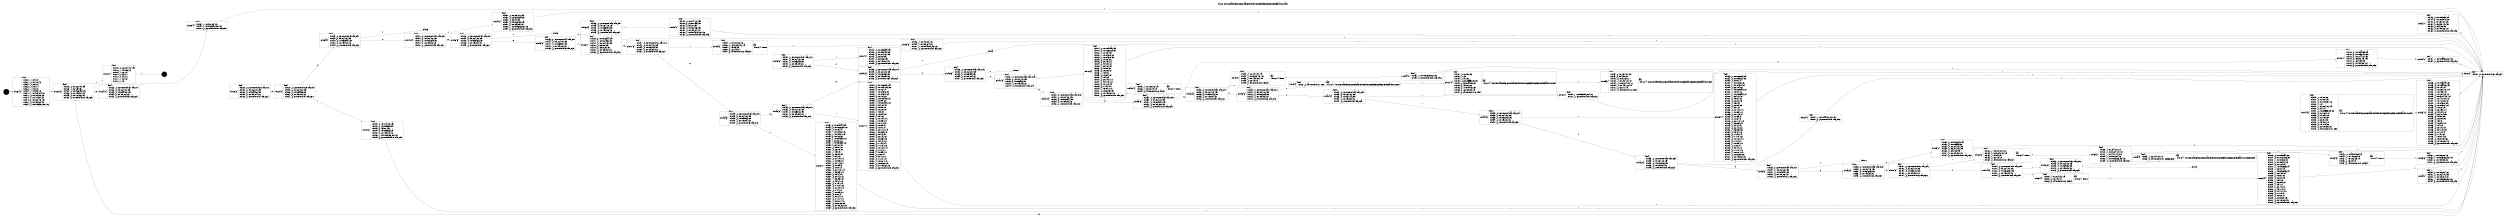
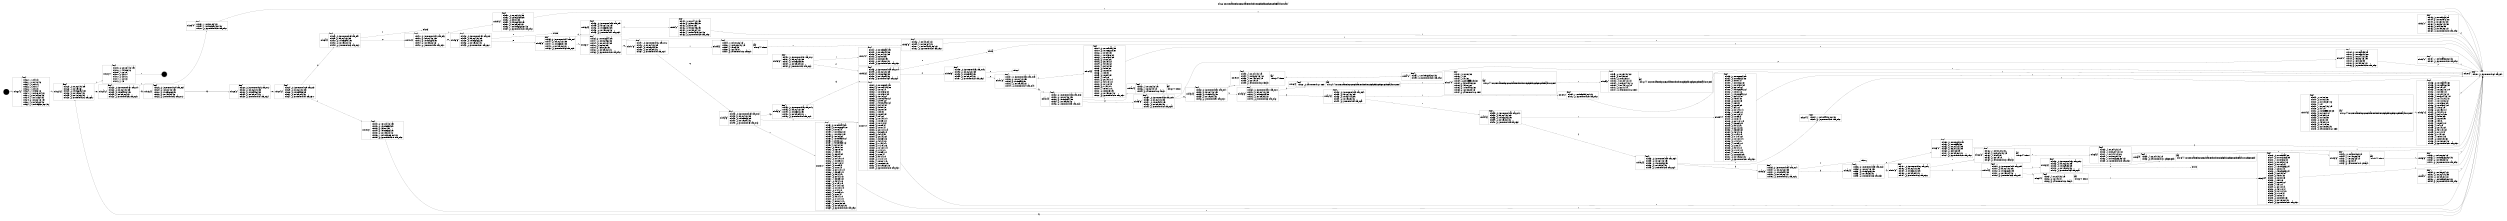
edge "0x401c0d [27]" -> "0x401dc4 [12]": now "0x401c0d [27]" -> "0x4021e0 [5]"
node "0x4018b8 [22]": added
edge "0x4019a3 [25]" -> "0x401e7f [144]": now "0x40198a [25]" -> "0x401e7f [144]"
